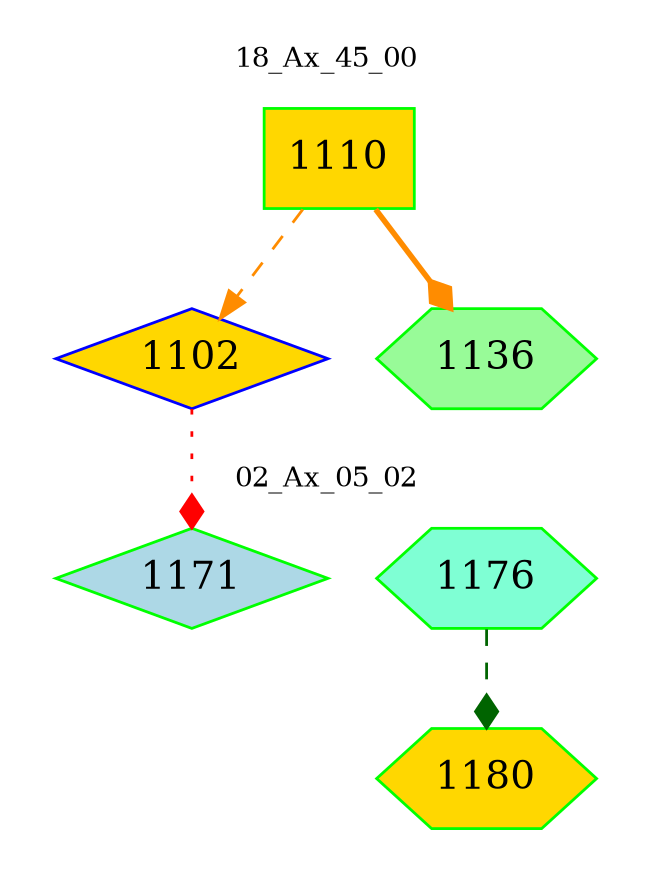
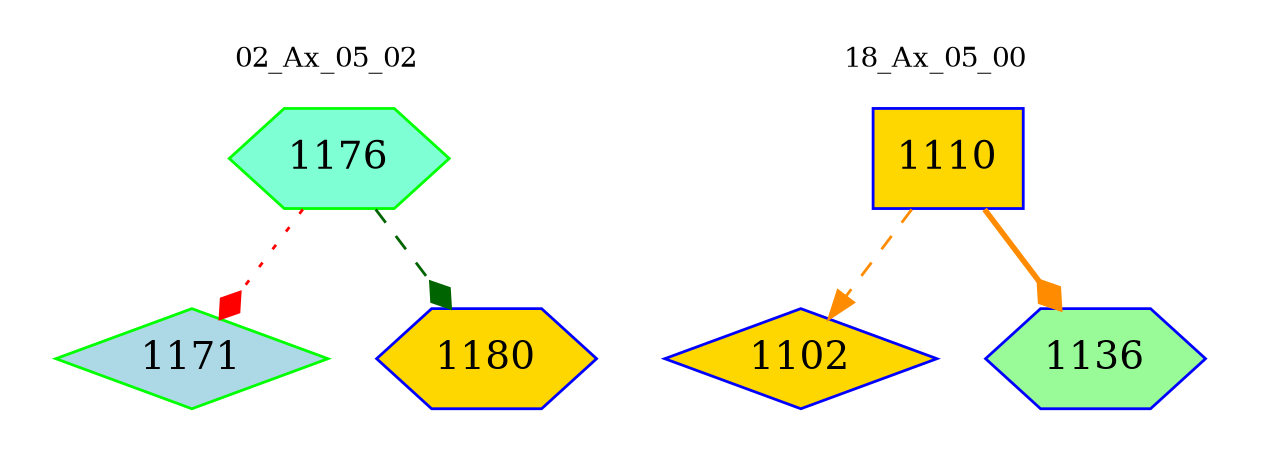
cluster "18_Ax_45_00": label "18_Ax_45_00" -> "18_Ax_05_00"
node "1110": color green -> blue
node "1136": color green -> blue
edge "1102" -> "1171": now "1176" -> "1171"
node "1180": color green -> blue
